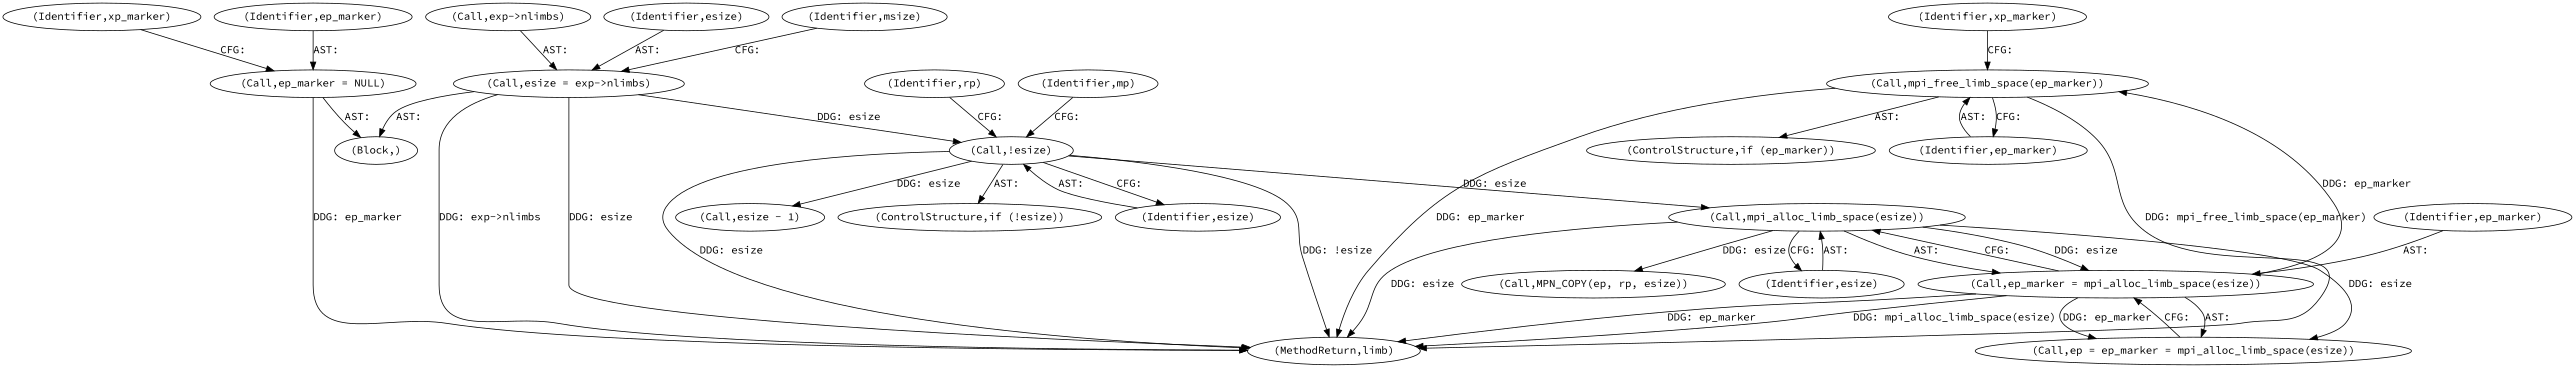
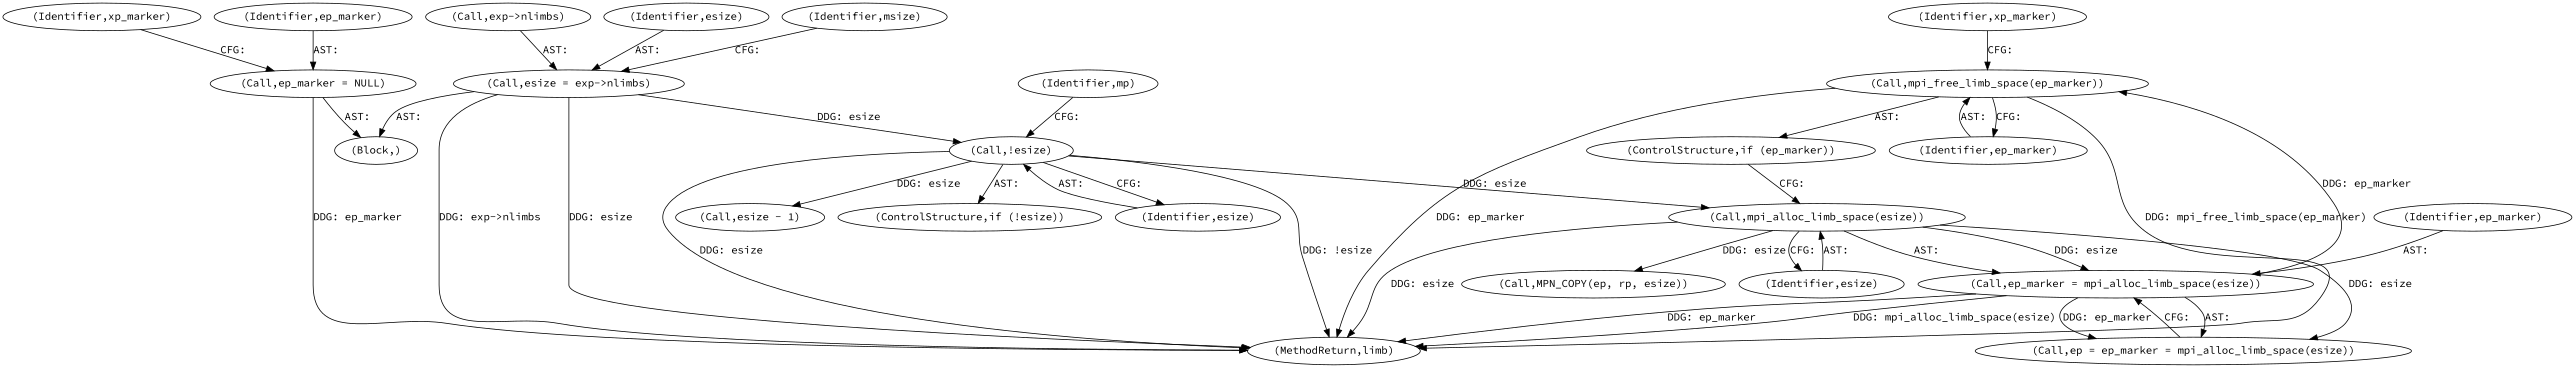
node "(Identifier,rp)": removed
edge "(Call,ep_marker = mpi_alloc_limb_space(esize))" -> "(Call,mpi_alloc_limb_space(esize))": now "(ControlStructure,if (ep_marker))" -> "(Call,mpi_alloc_limb_space(esize))"
